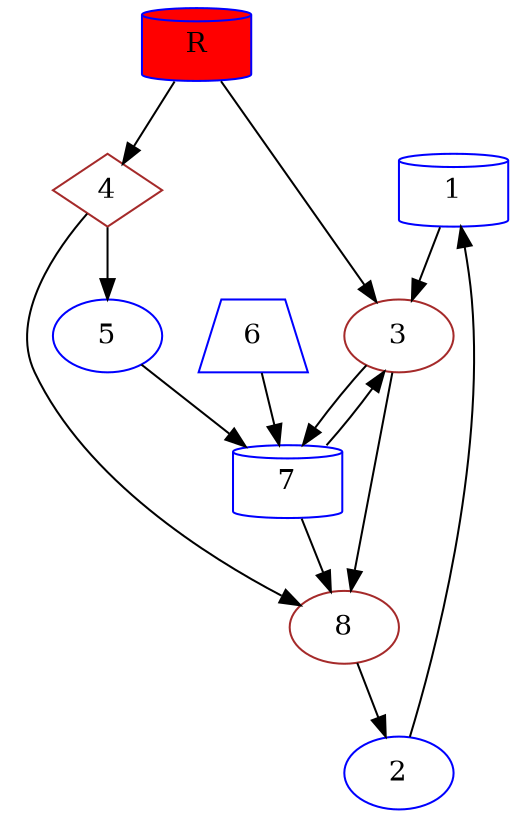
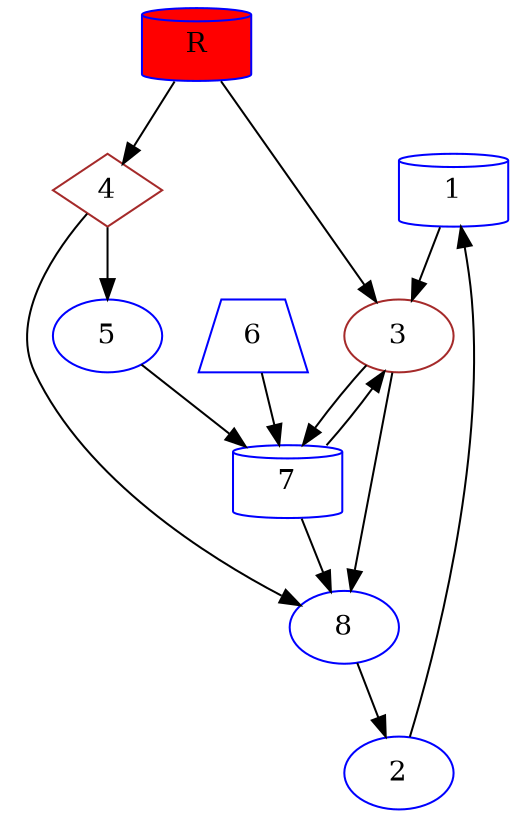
node "8": color brown -> blue
